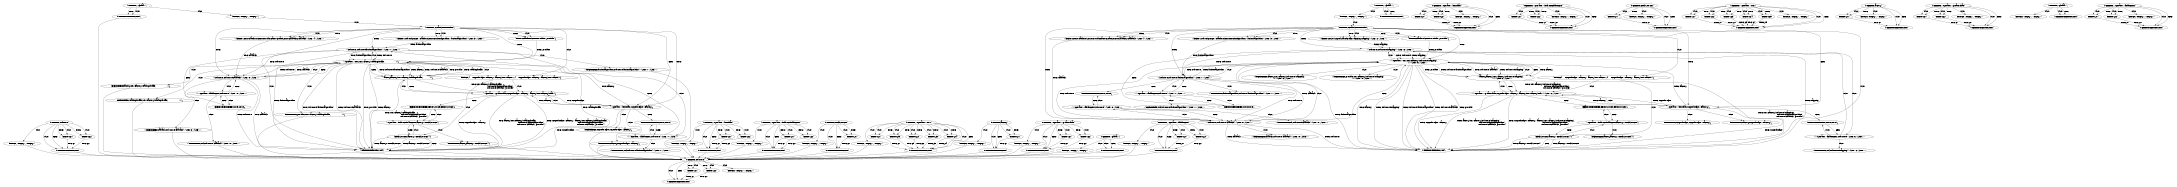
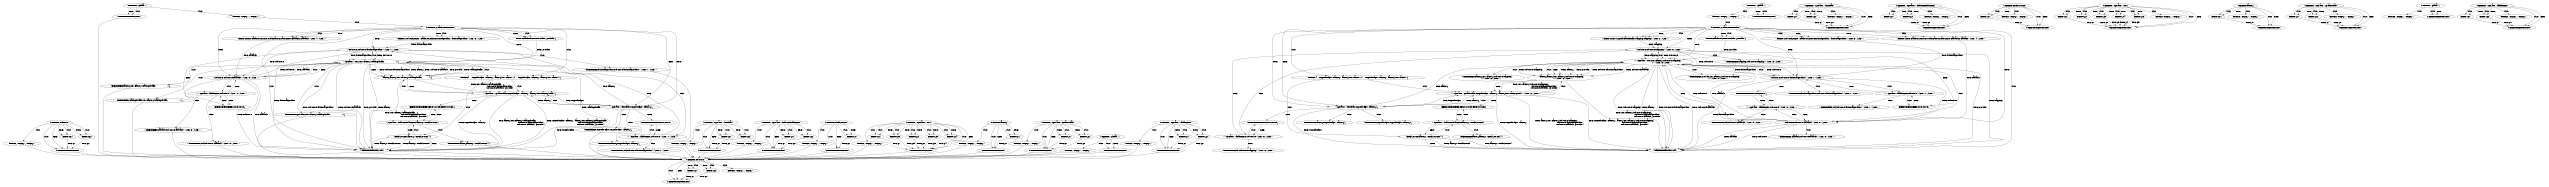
node "<(IDENTIFIER,mapping,std::move(mapping))<SUB>6</SUB>>": added
edge "<(<operator>.fieldAccess,std::move)<SUB>6</SUB>>" -> "<(std.move,std::move(mapping))<SUB>6</SUB>>": label "AST: " -> "CFG: "
edge "<(<operator>.fieldAccess,std::move)<SUB>6</SUB>>" -> "<(IDENTIFIER,std,std::move(mapping))<SUB>6</SUB>>": label "AST: " -> "CFG: "
